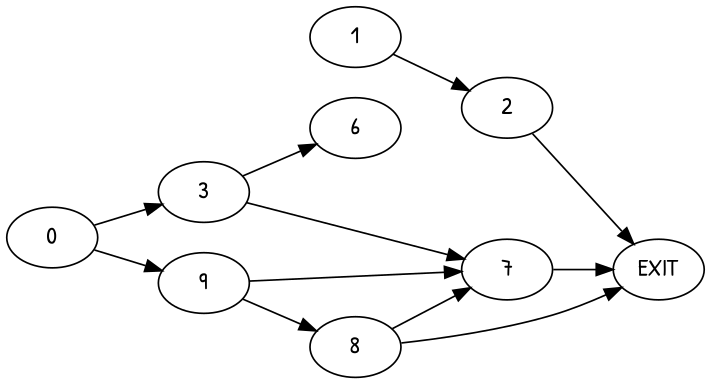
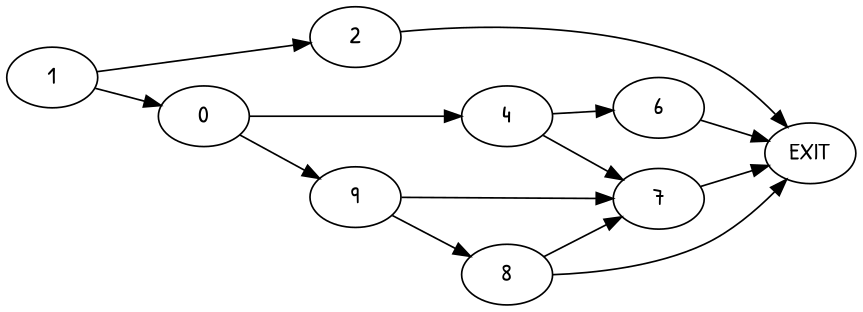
edge "1" -> "0": added
edge "6" -> "EXIT": added
node "3": label "3" -> "4"
